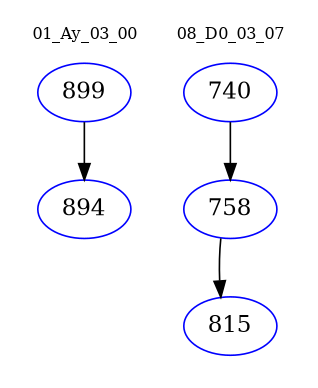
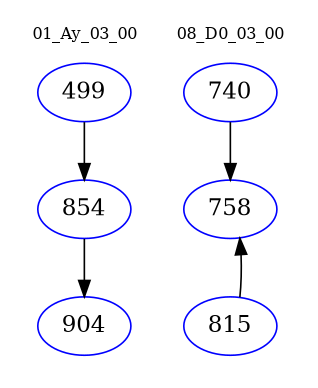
cluster "08_D0_03_07": label "08_D0_03_07" -> "08_D0_03_00"
node "899": label "899" -> "499"
node "894": label "894" -> "854"
edge "758" -> "815": reversed
node "904": added
